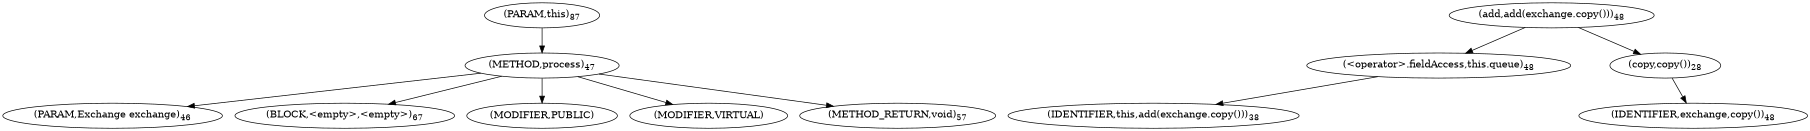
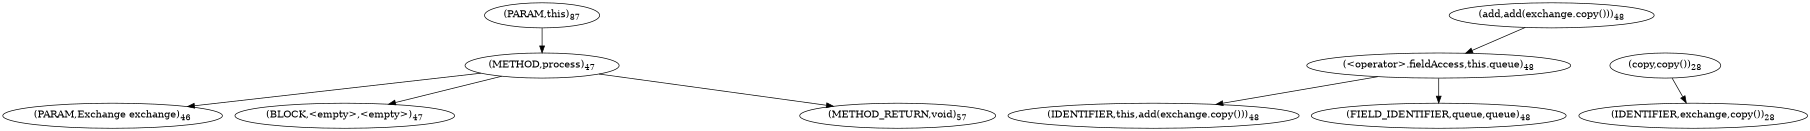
edge "(add,add(exchange.copy()))" -> "(copy,copy())": removed
node "(BLOCK,<empty>,<empty>)": text "67" -> "47"
node "(IDENTIFIER,this,add(exchange.copy()))": text "38" -> "48"
node "(IDENTIFIER,exchange,copy())": text "48" -> "28"
node "(MODIFIER,PUBLIC)": removed
node "(MODIFIER,VIRTUAL)": removed
node "(FIELD_IDENTIFIER,queue,queue)": added
